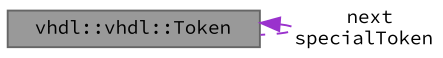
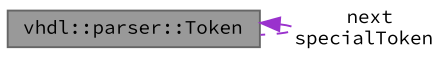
node "vhdl::vhdl::Token": label "vhdl::vhdl::Token" -> "vhdl::parser::Token"
